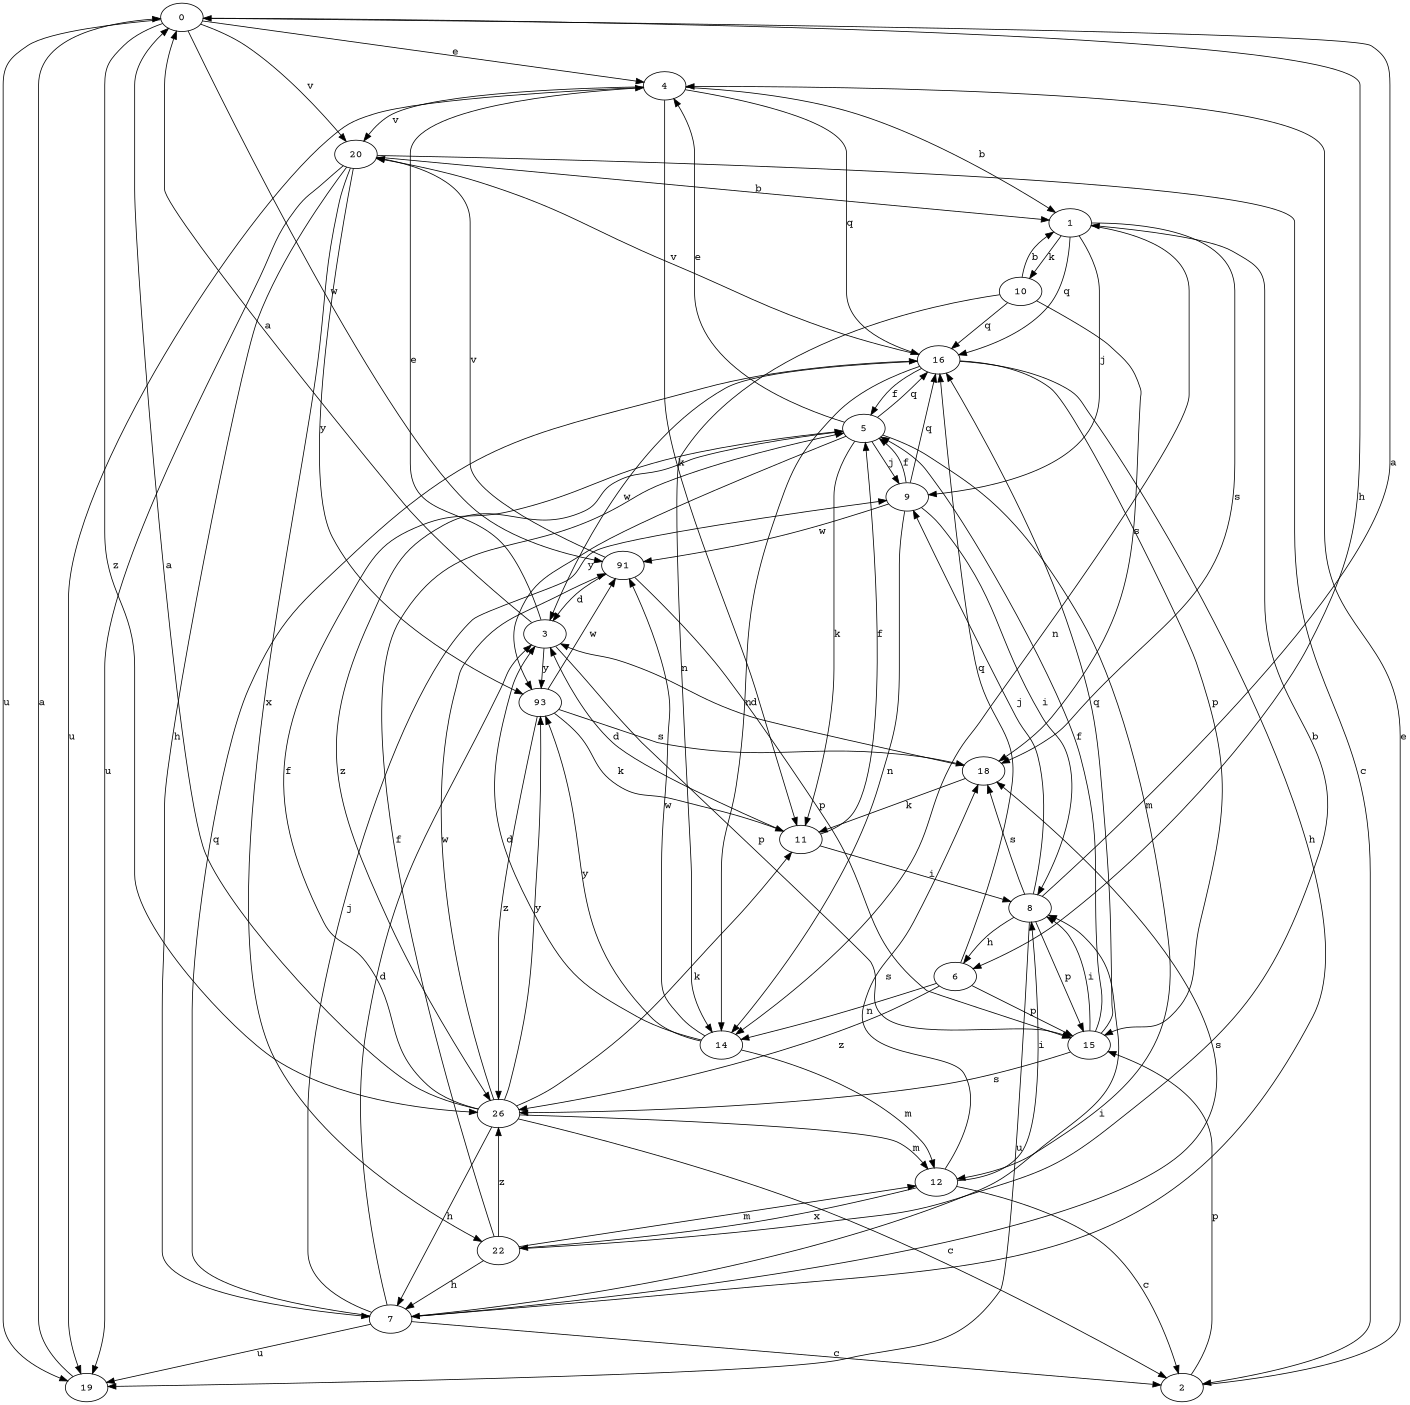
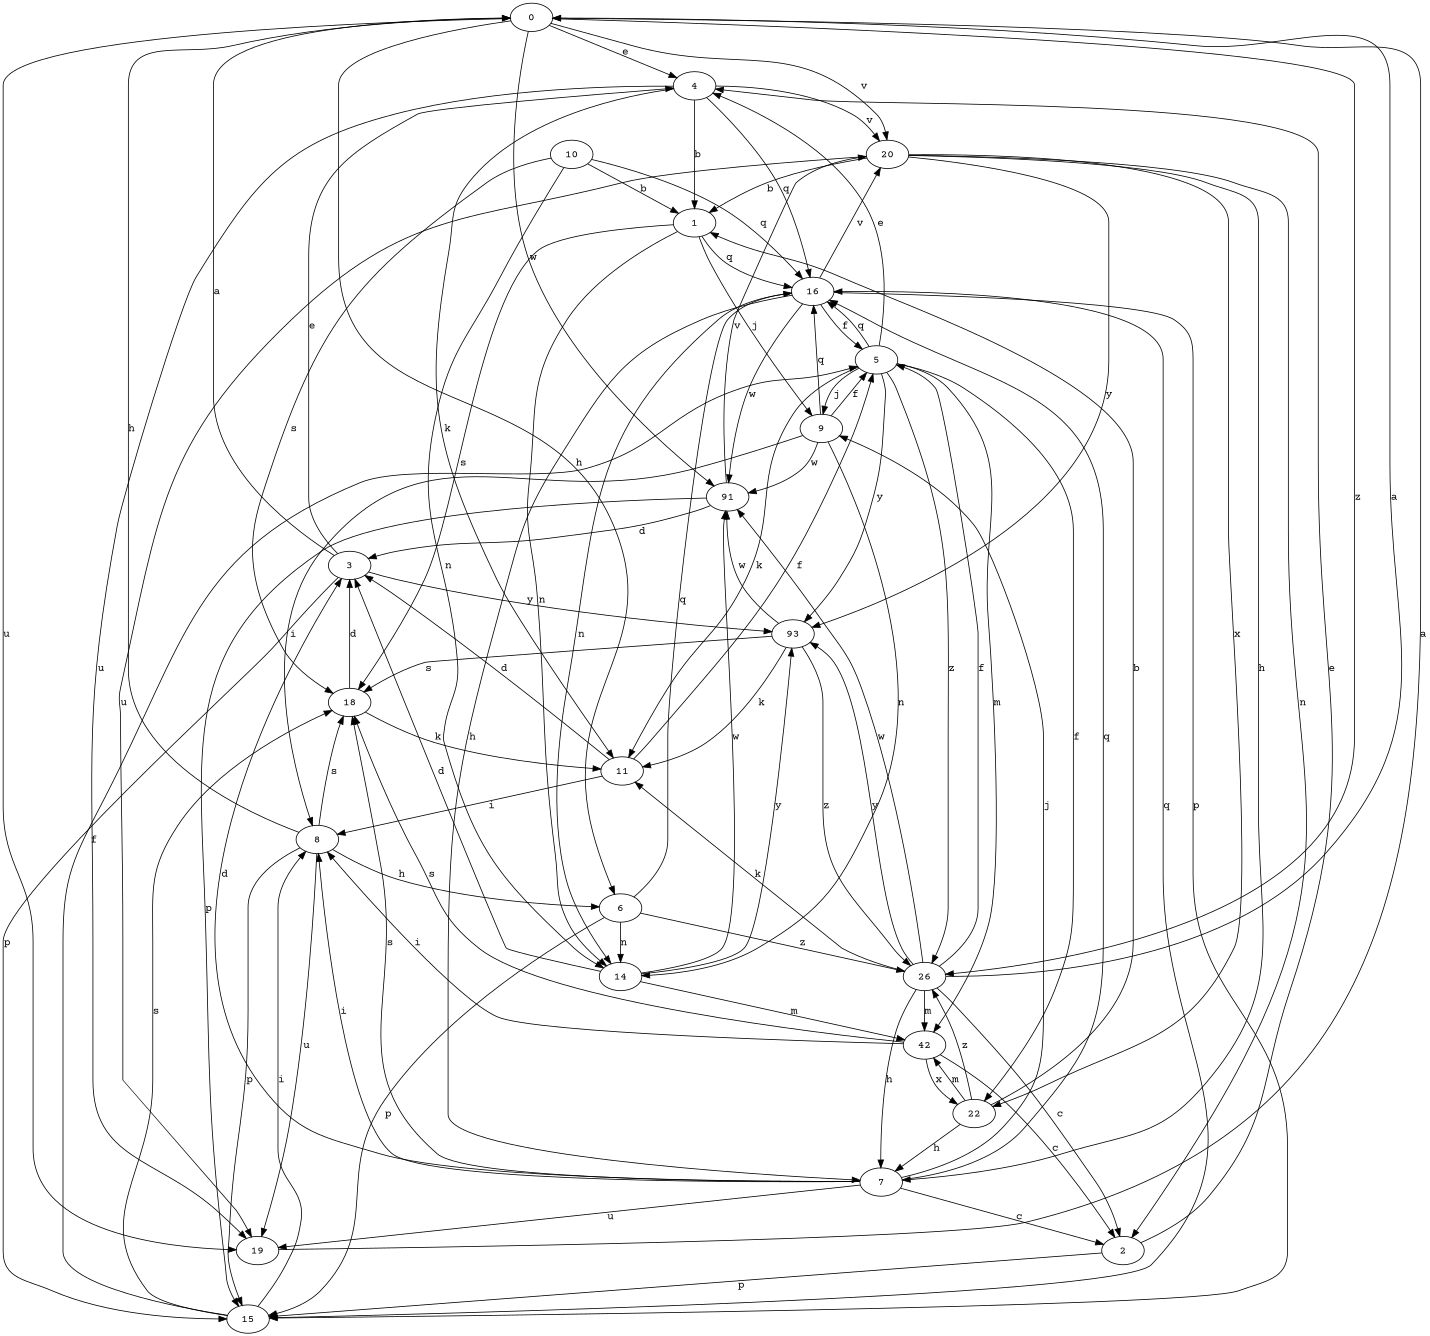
edge "1" -> "10": removed, label "k"
edge "16" -> "3": now "16" -> "91"
edge "8" -> "0": label "a" -> "h"
edge "22" -> "5": reversed
edge "8" -> "9": removed, label "j"
edge "20" -> "2": label "c" -> "n"
edge "15" -> "26": now "15" -> "18"
node "12": label "12" -> "42"
